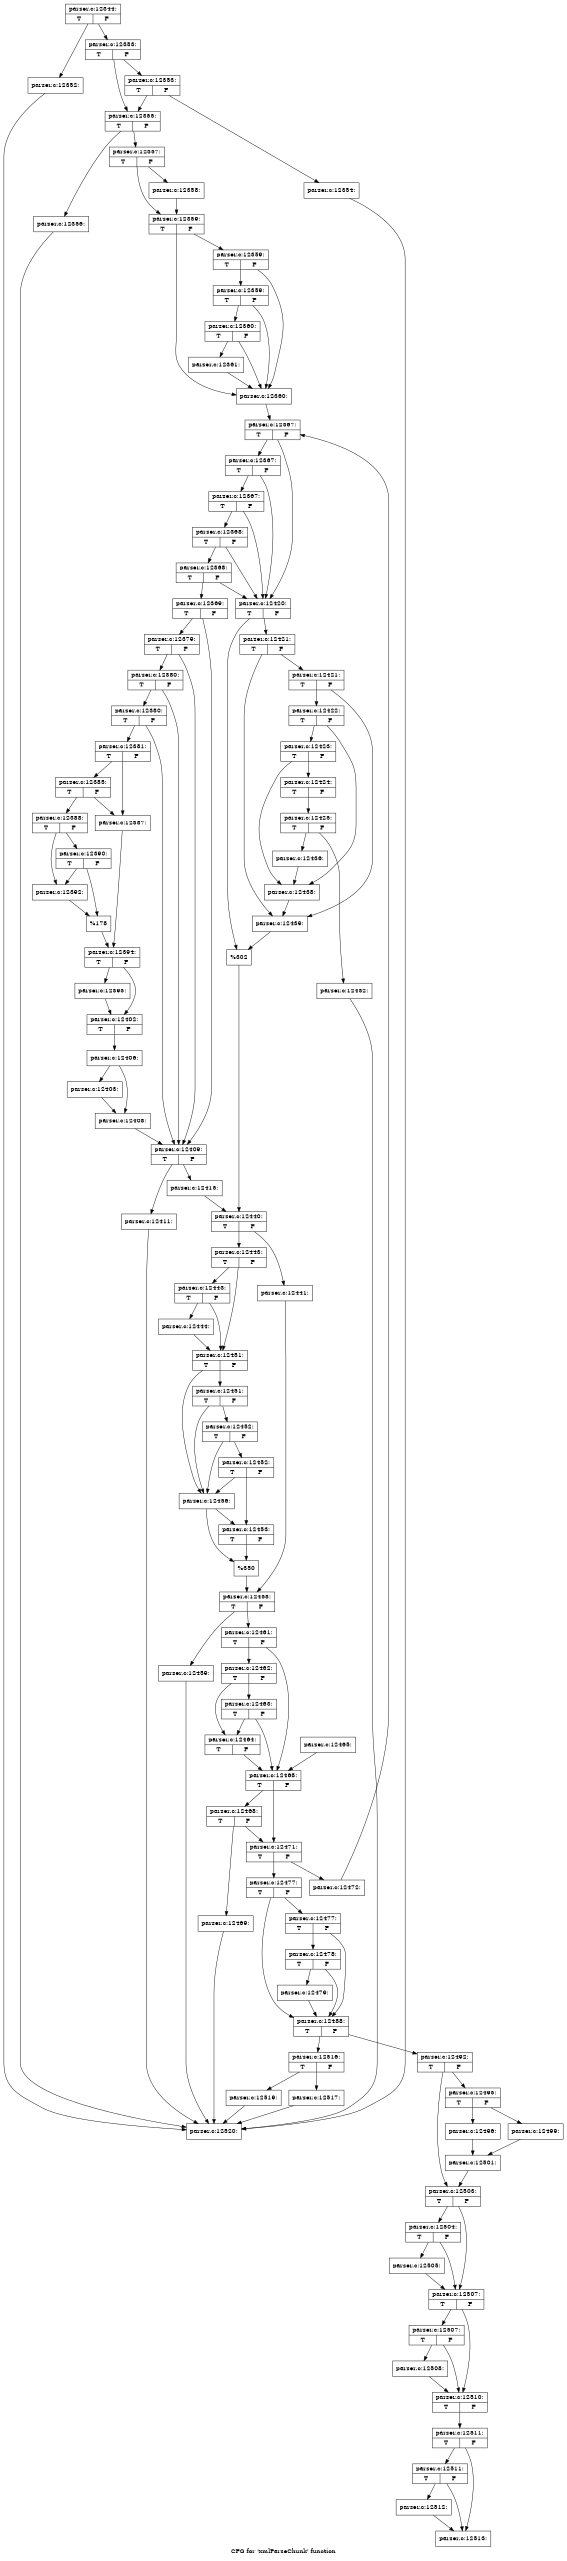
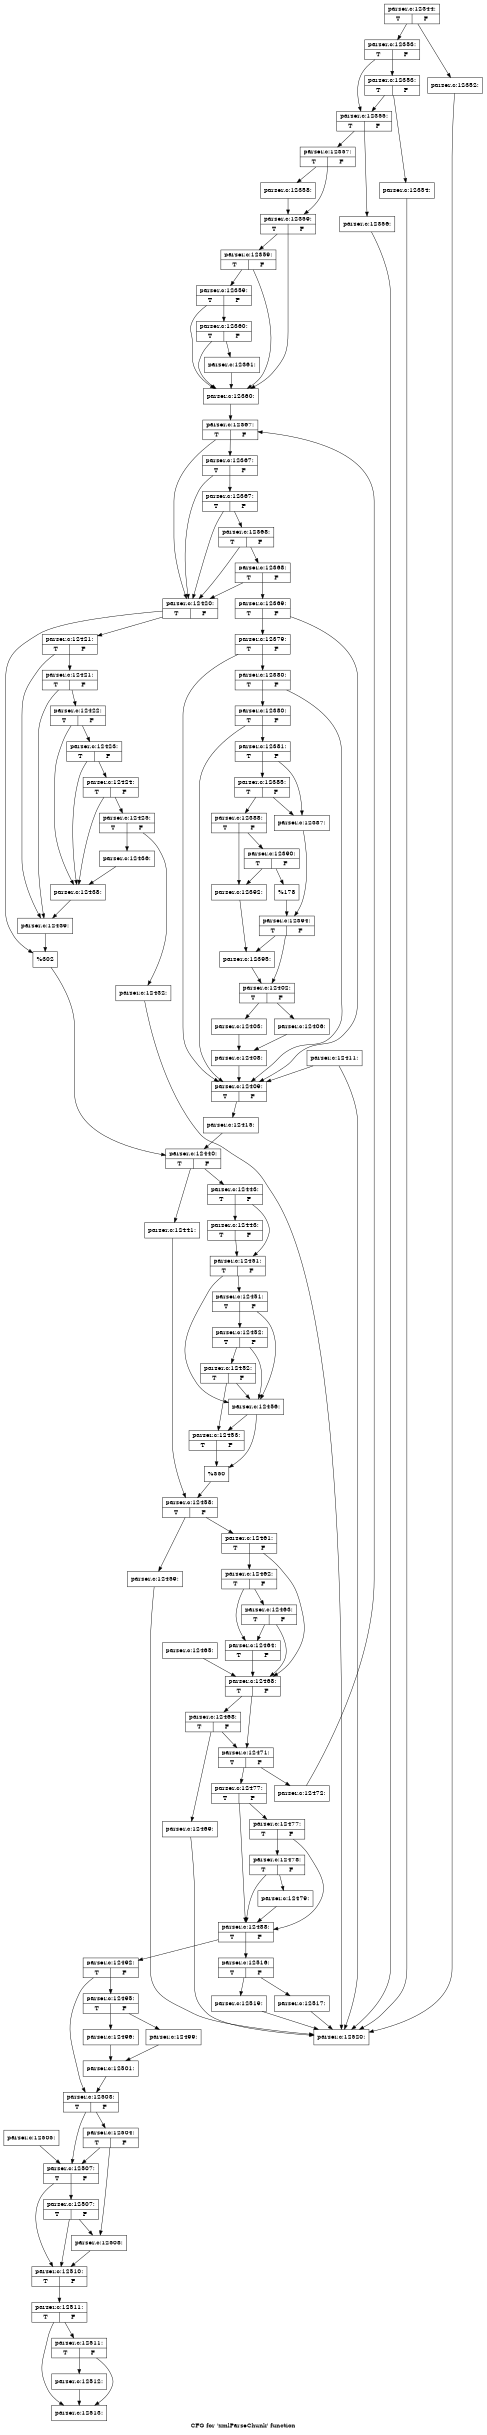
edge "parser.c:12424:" -> "parser.c:12438:": added
edge "parser.c:12392:" -> "%178": now "parser.c:12392:" -> "parser.c:12395:"
edge "parser.c:12406:" -> "parser.c:12403:": now "parser.c:12402:" -> "parser.c:12403:"
edge "parser.c:12409:" -> "parser.c:12411:": reversed
node "parser.c:12444:": removed
edge "parser.c:12504:" -> "parser.c:12505:": now "parser.c:12504:" -> "parser.c:12508:"
